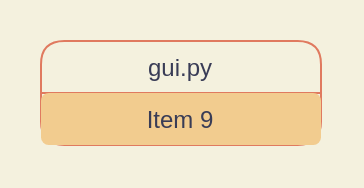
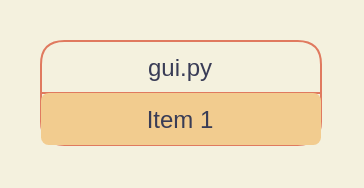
node "Item 9": label "Item 9" -> "Item 1"
